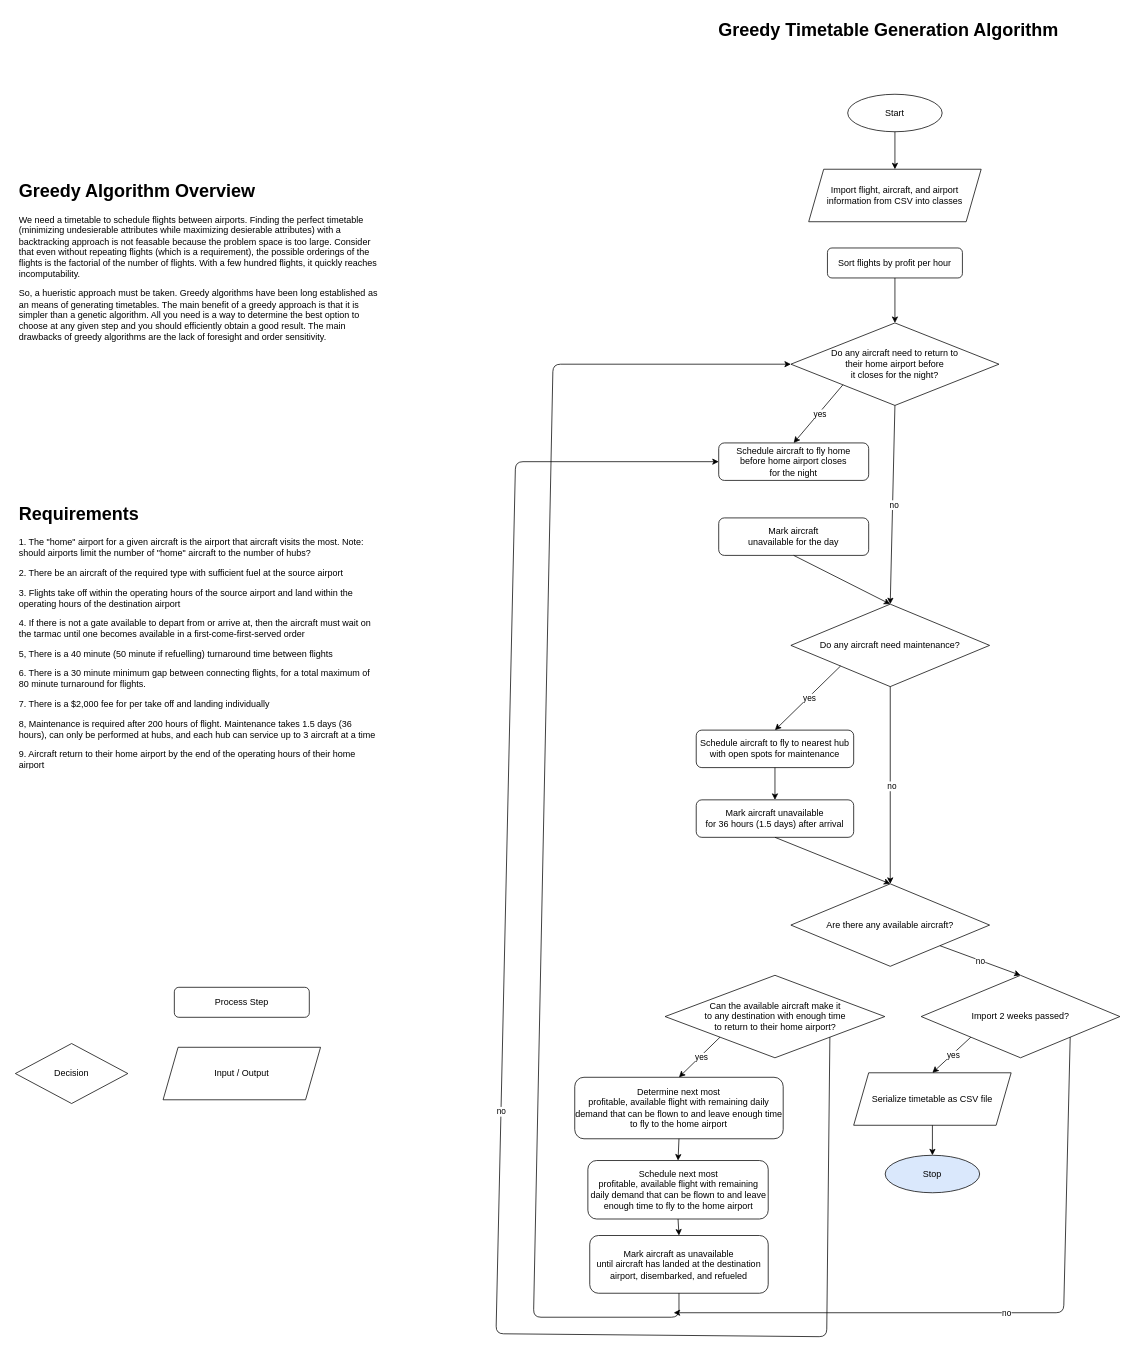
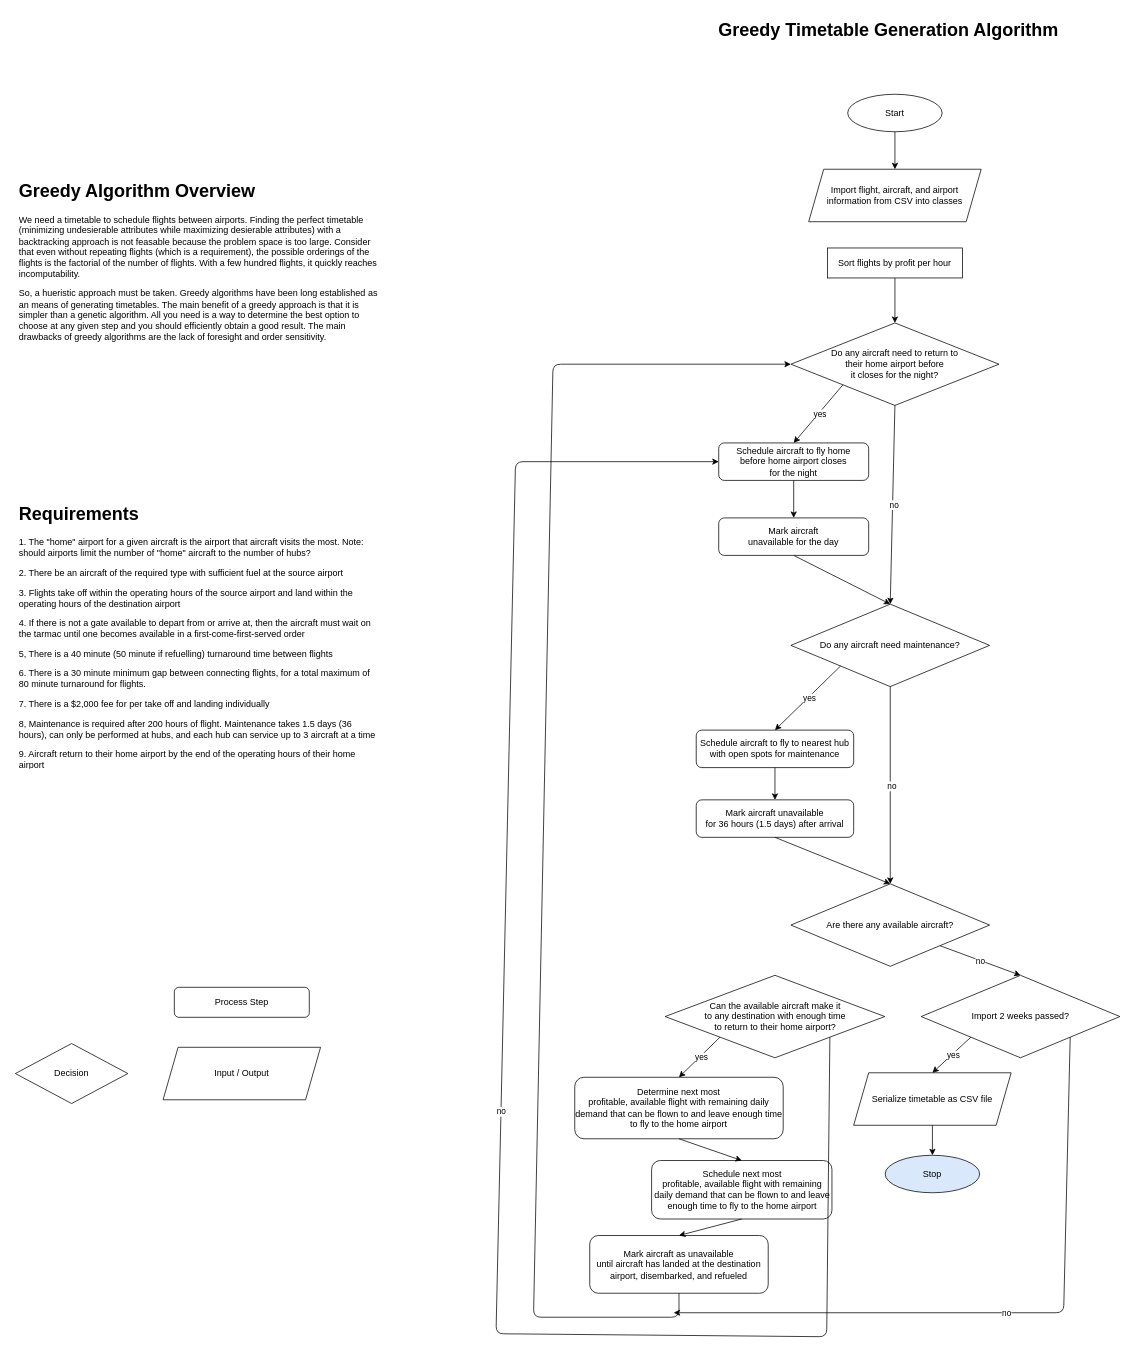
node "Sort flights by profit per hour": shape rounded rectangle -> rectangle
edge "Schedule aircraft to fly home before home airport closes for the night" -> "Mark aircraft unavailable for the day": added
node "Schedule next most profitable, available flight with remaining daily demand that can be flown to and leave enough time to fly to the home airport": moved (678, 1190) -> (742, 1190)
